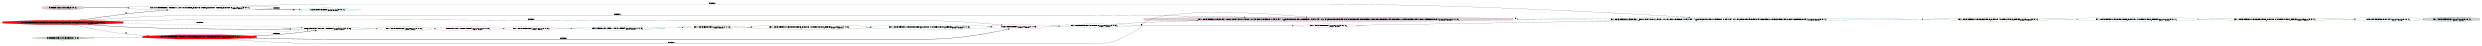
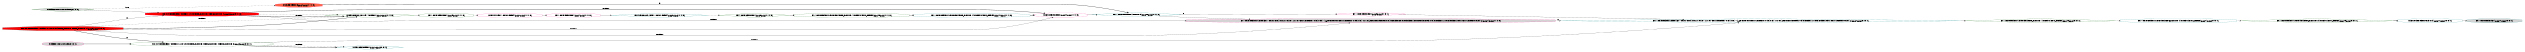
node "RuntimeException e@@@2@@@['1', '1', '0']": added
